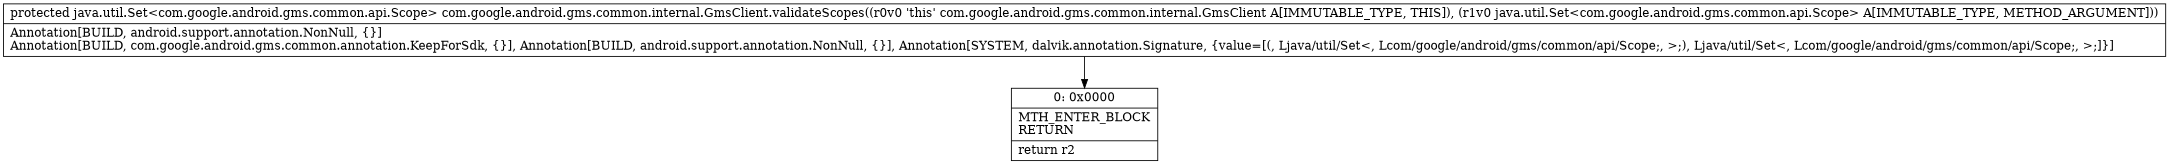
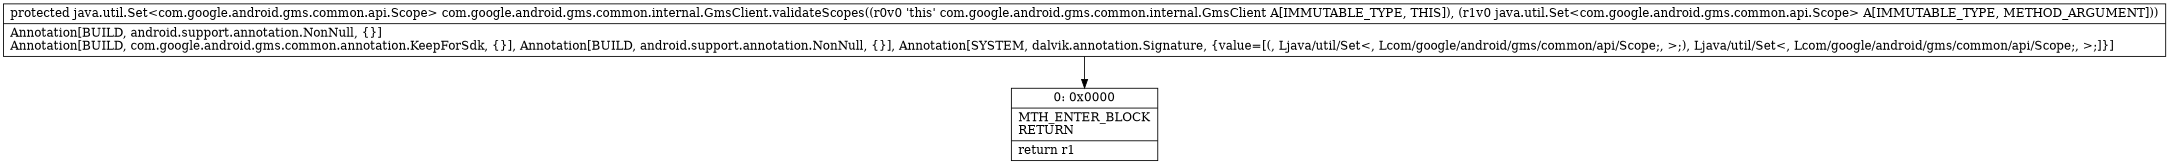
node "0: 0x0000": text "return r2" -> "return r1"
